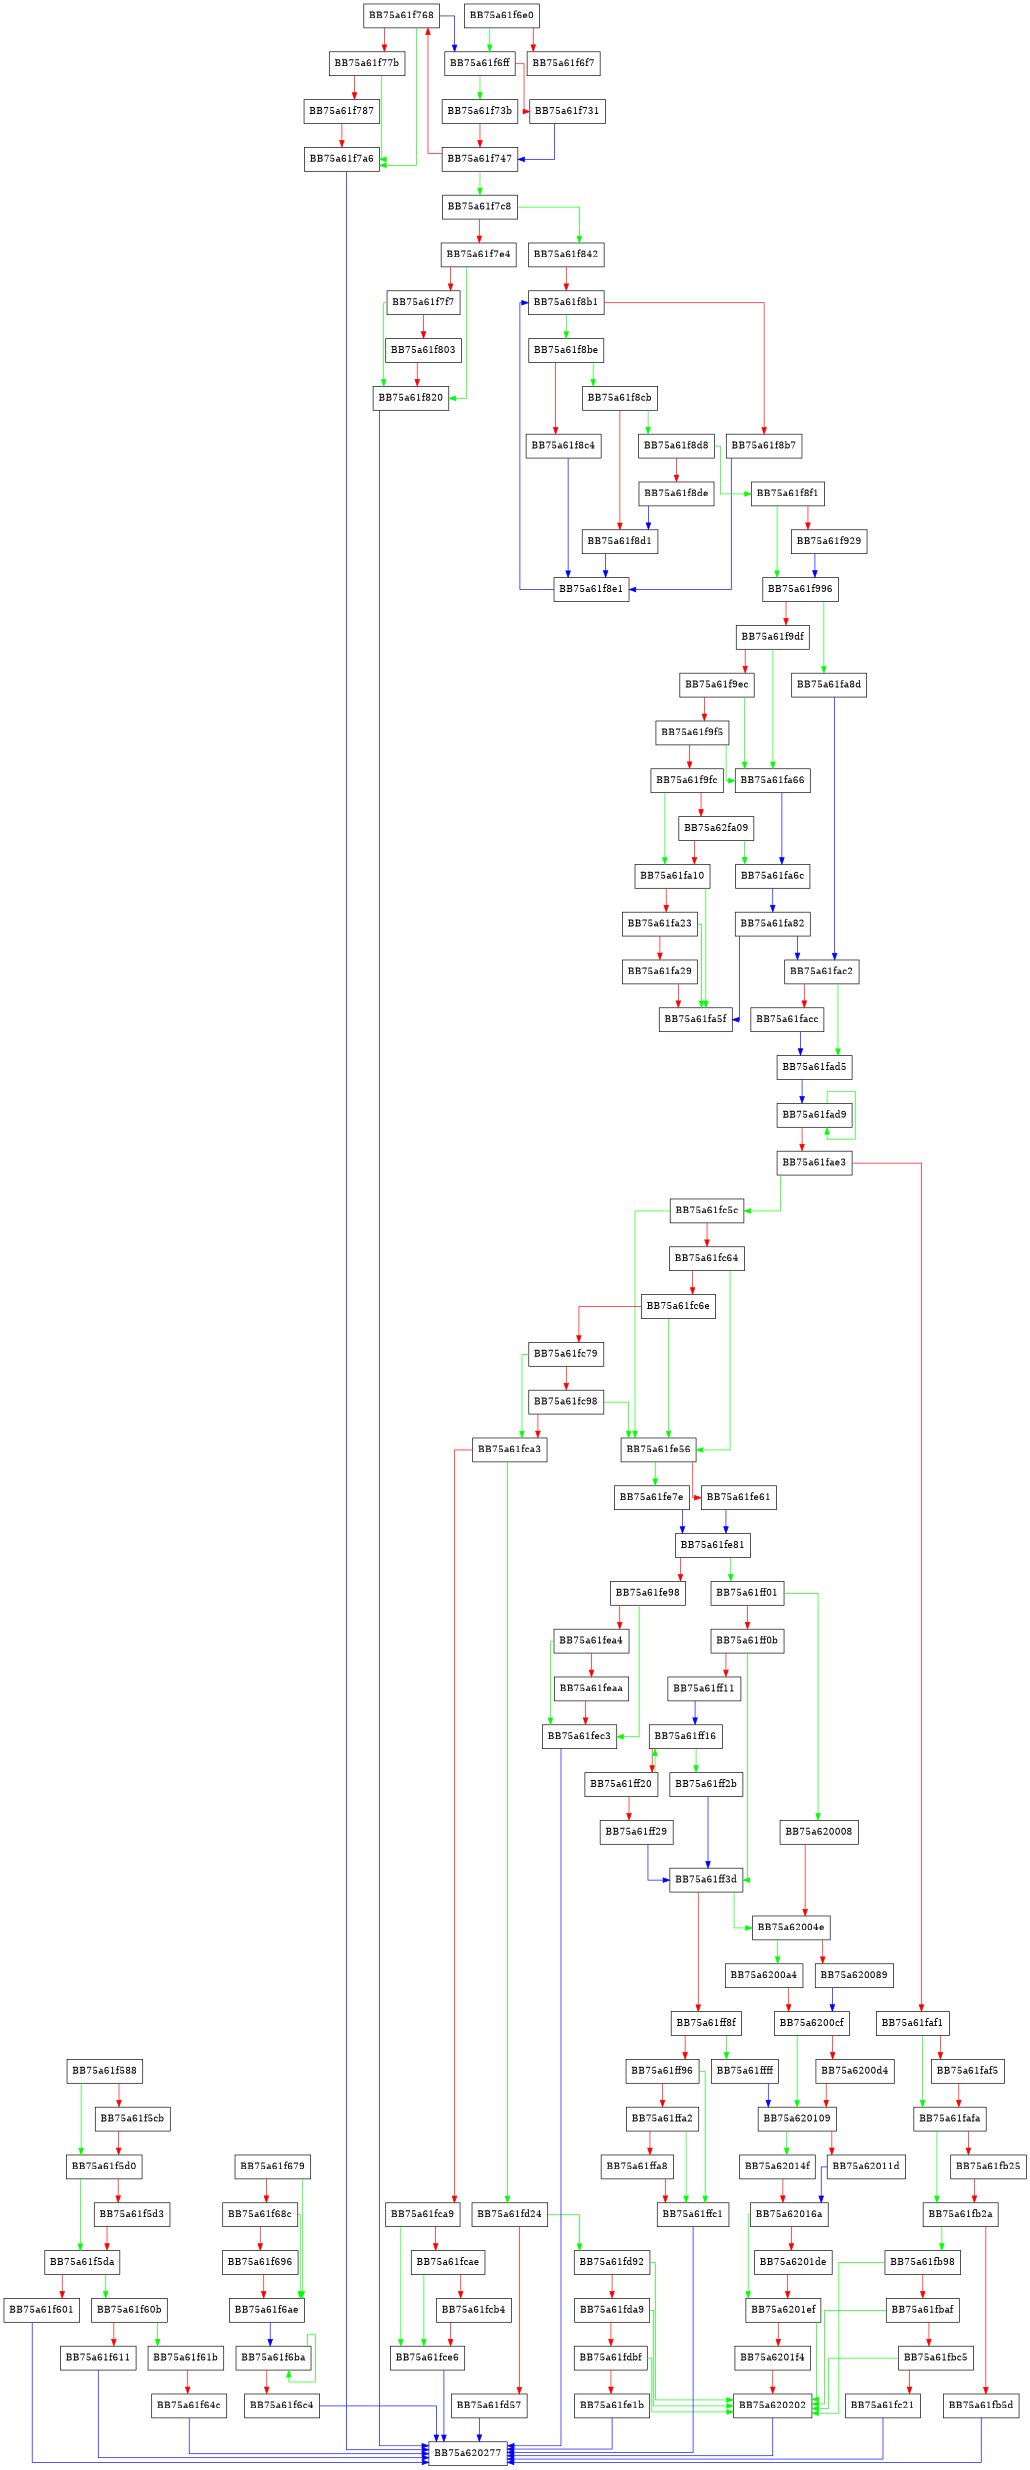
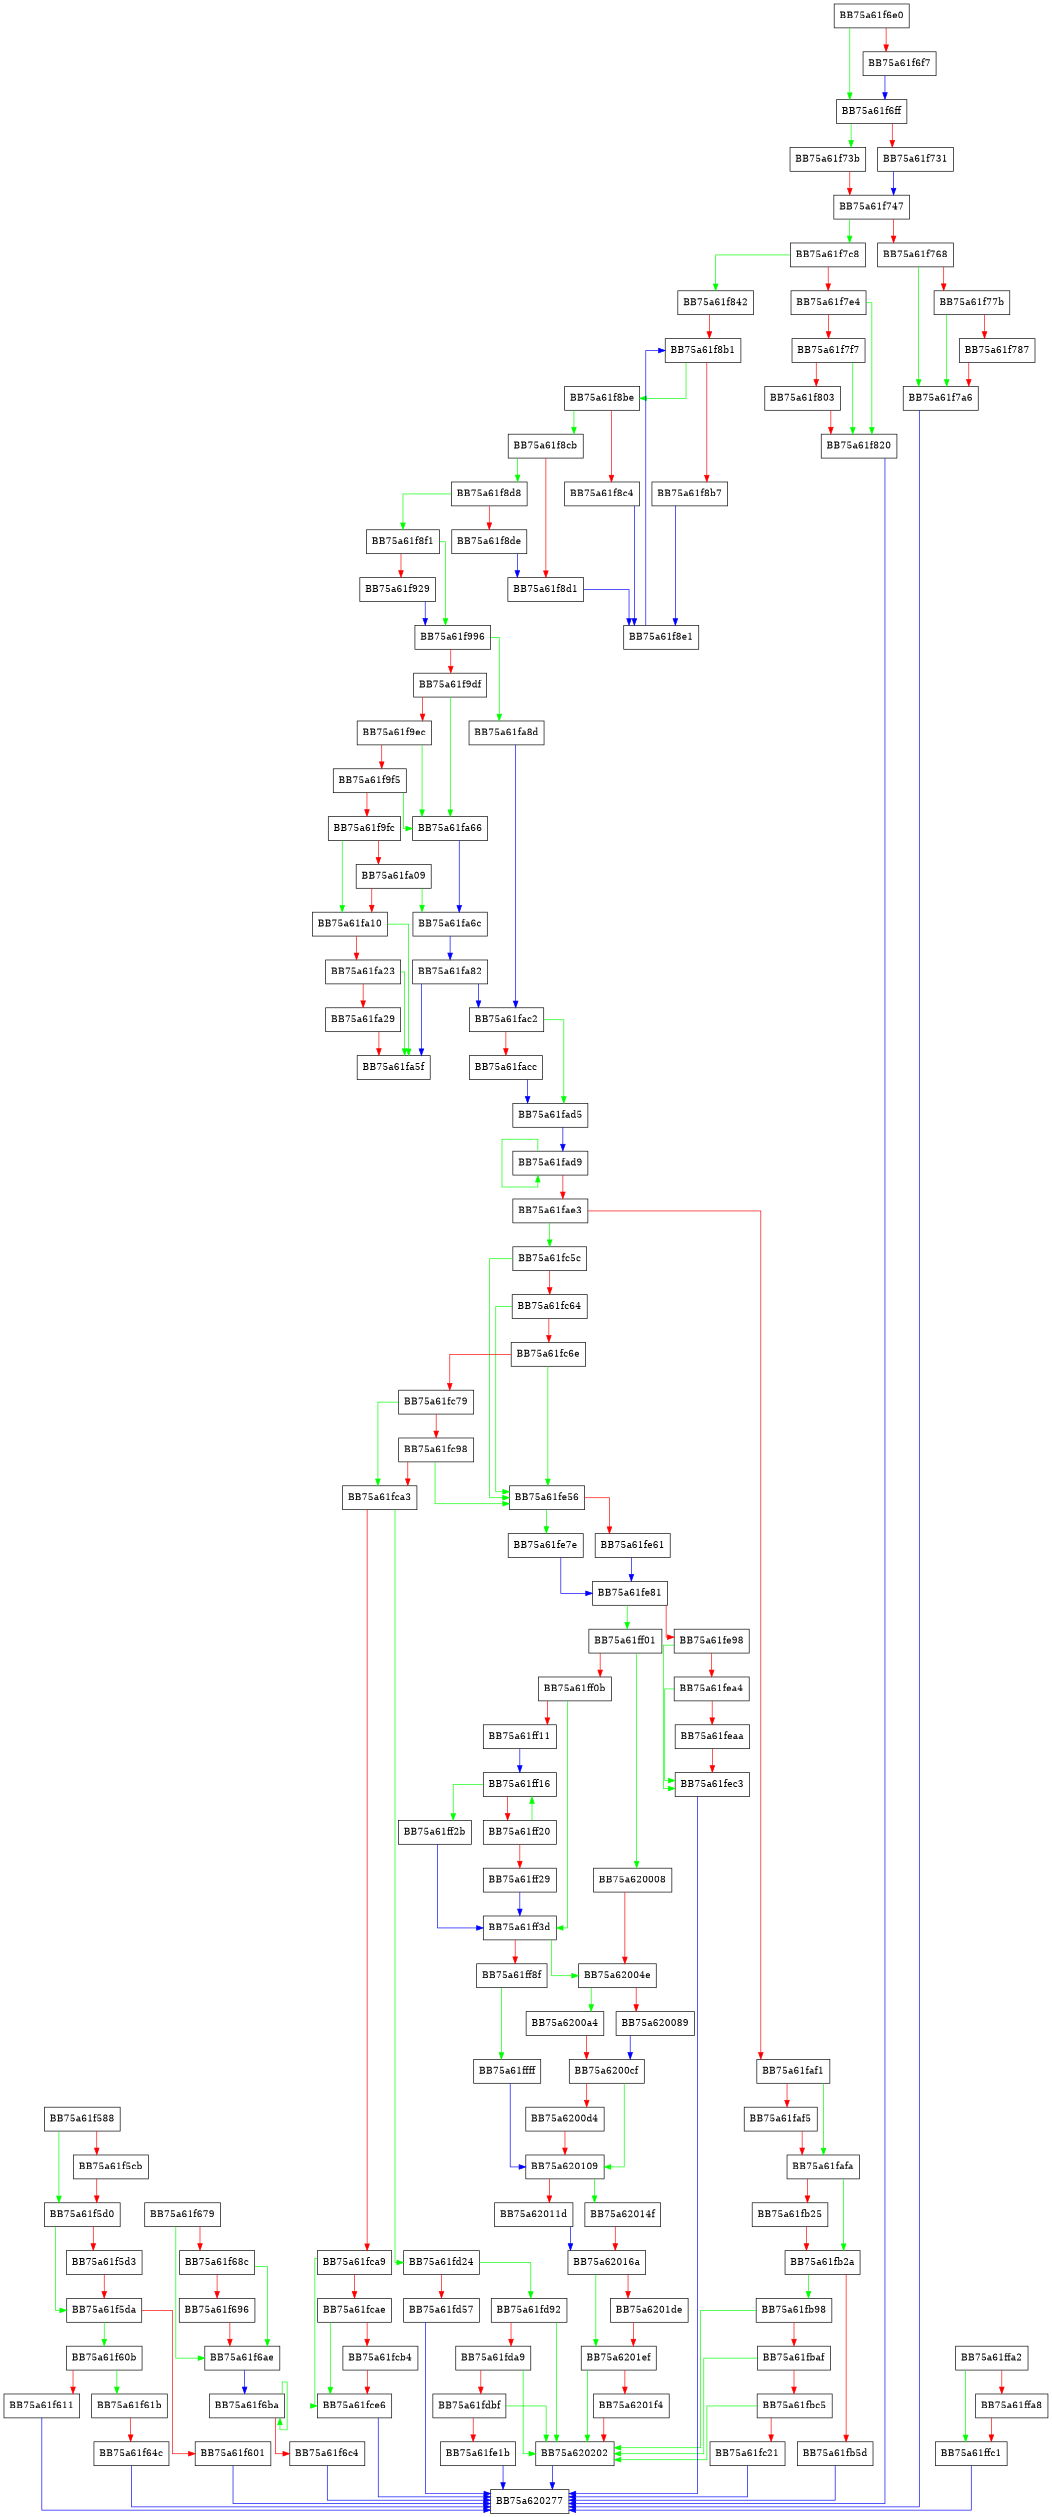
edge "BB75a61f768" -> "BB75a61f6ff": now "BB75a61f6f7" -> "BB75a61f6ff"
node "BB75a62fa09": label "BB75a62fa09" -> "BB75a61fa09"
node "BB75a61ff96": removed
